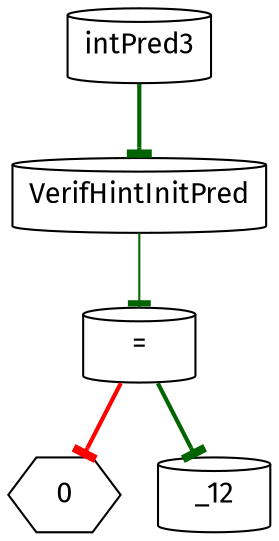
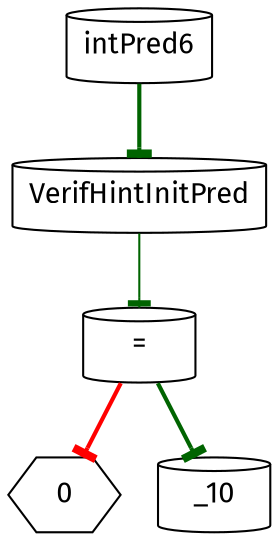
node "intPred3": label "intPred3" -> "intPred6"
node "_12": label "_12" -> "_10"
